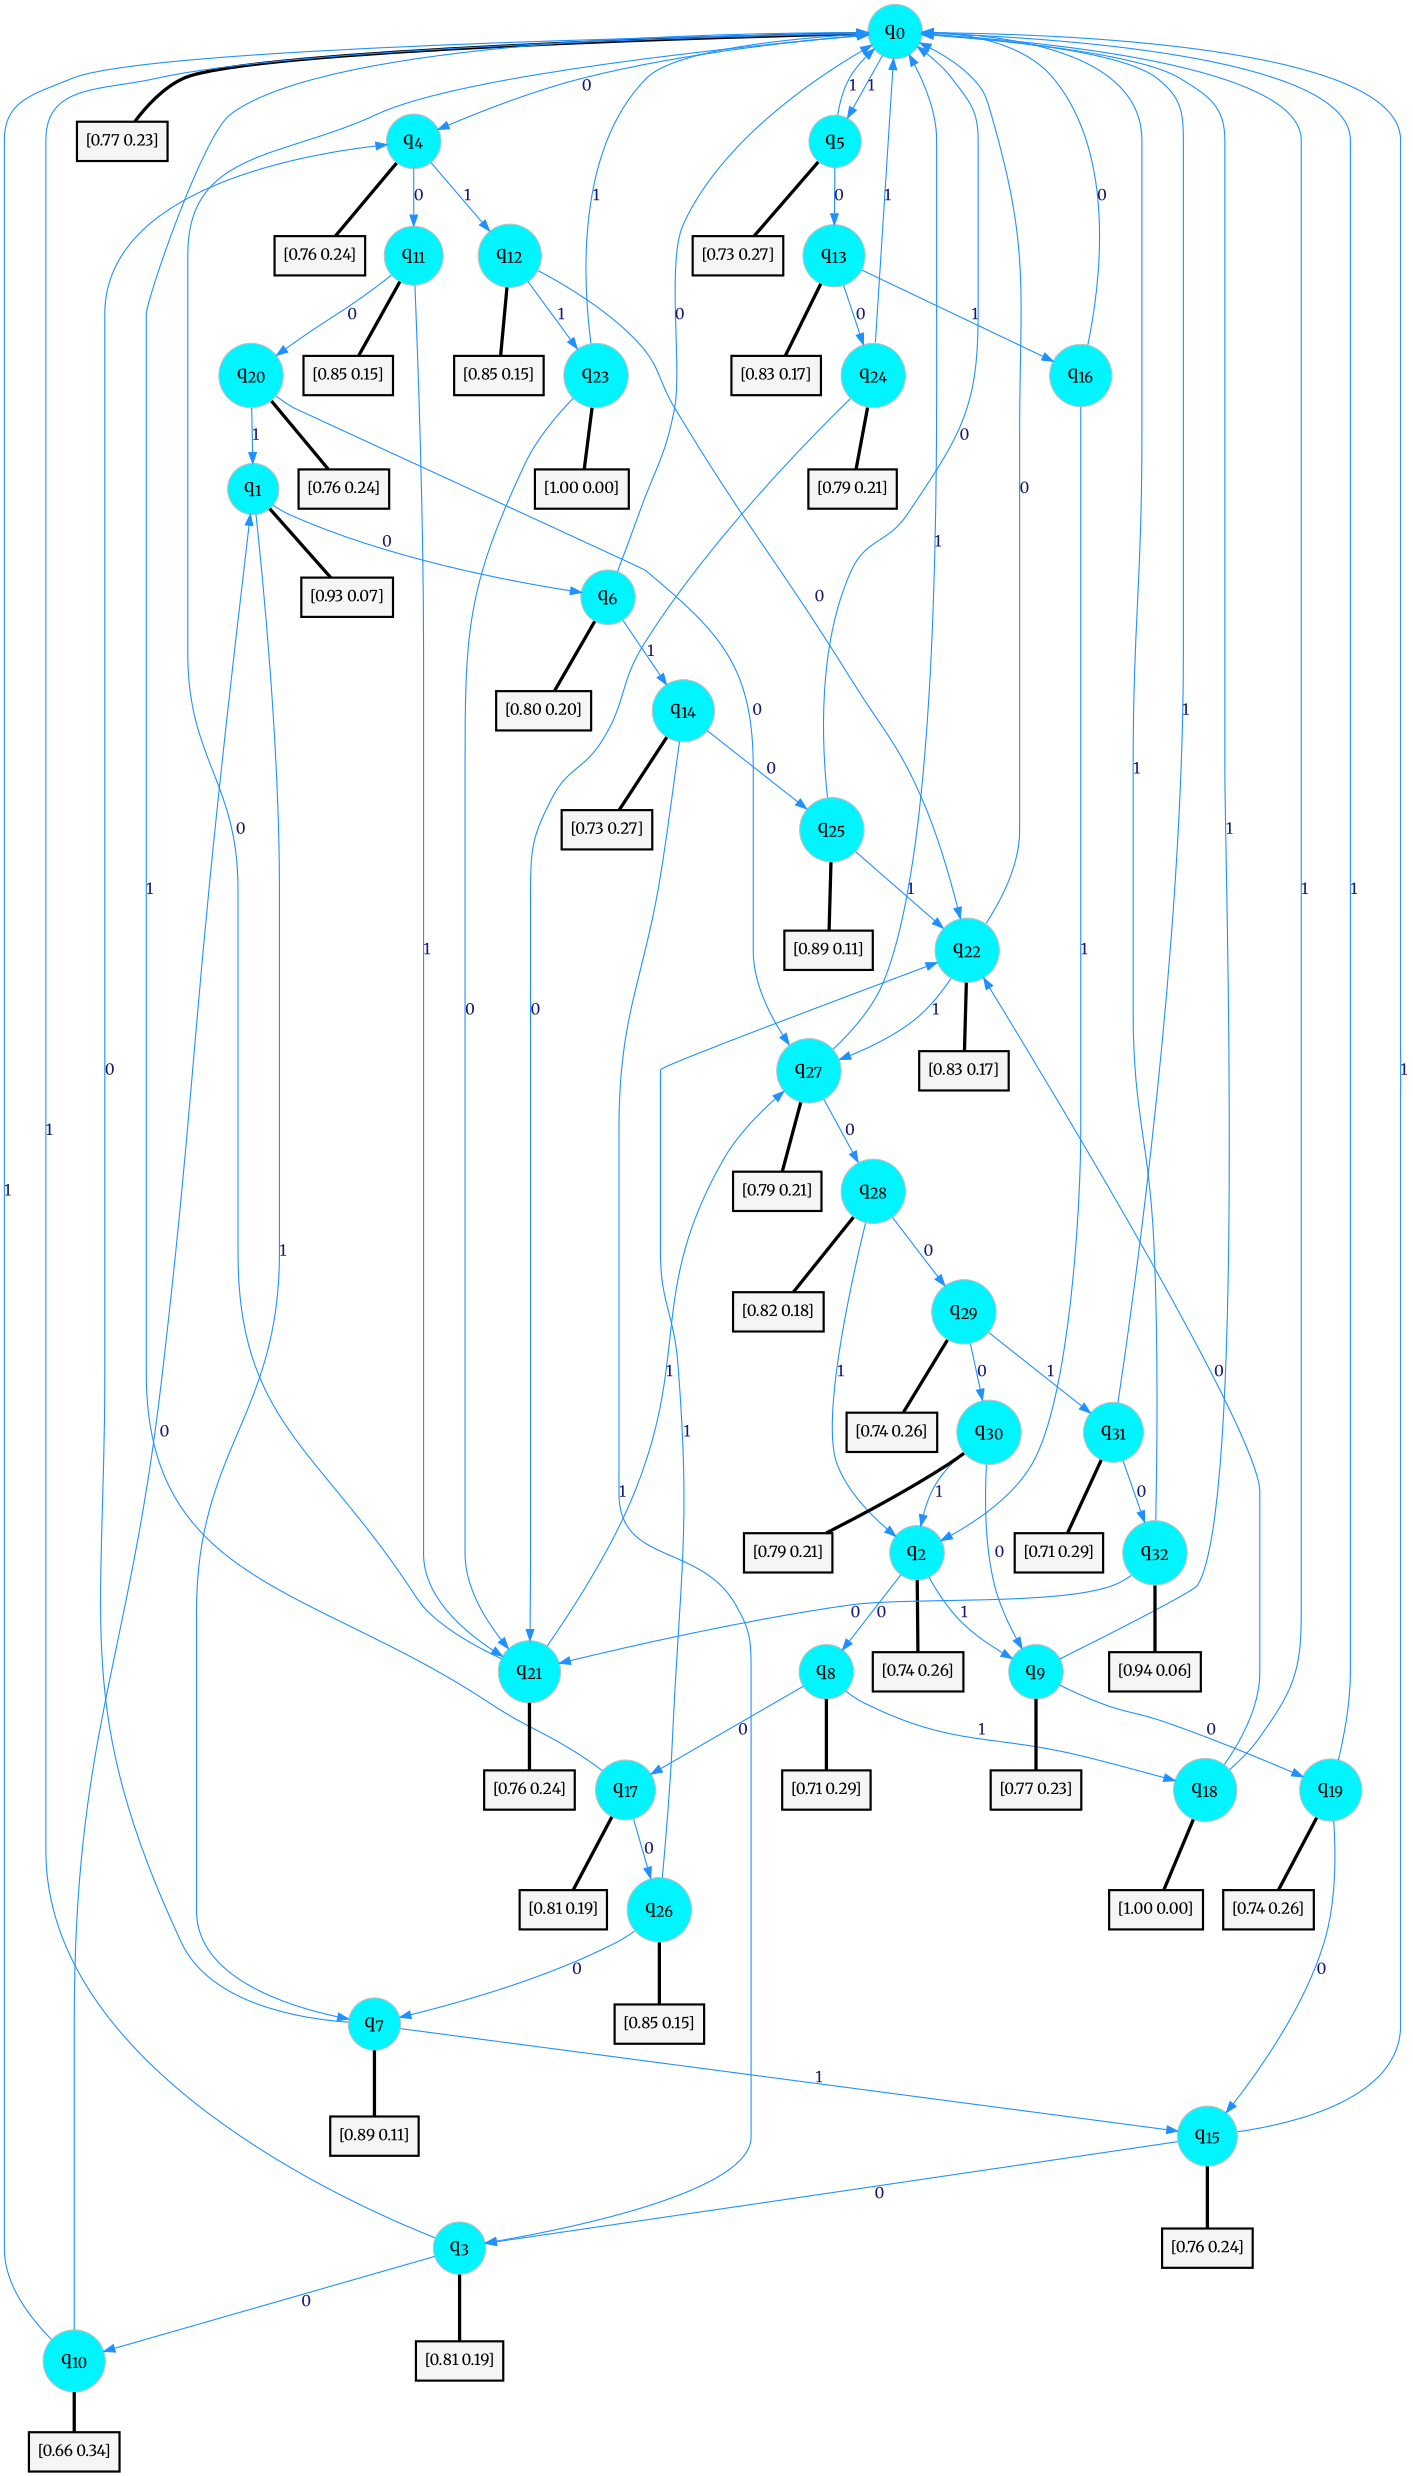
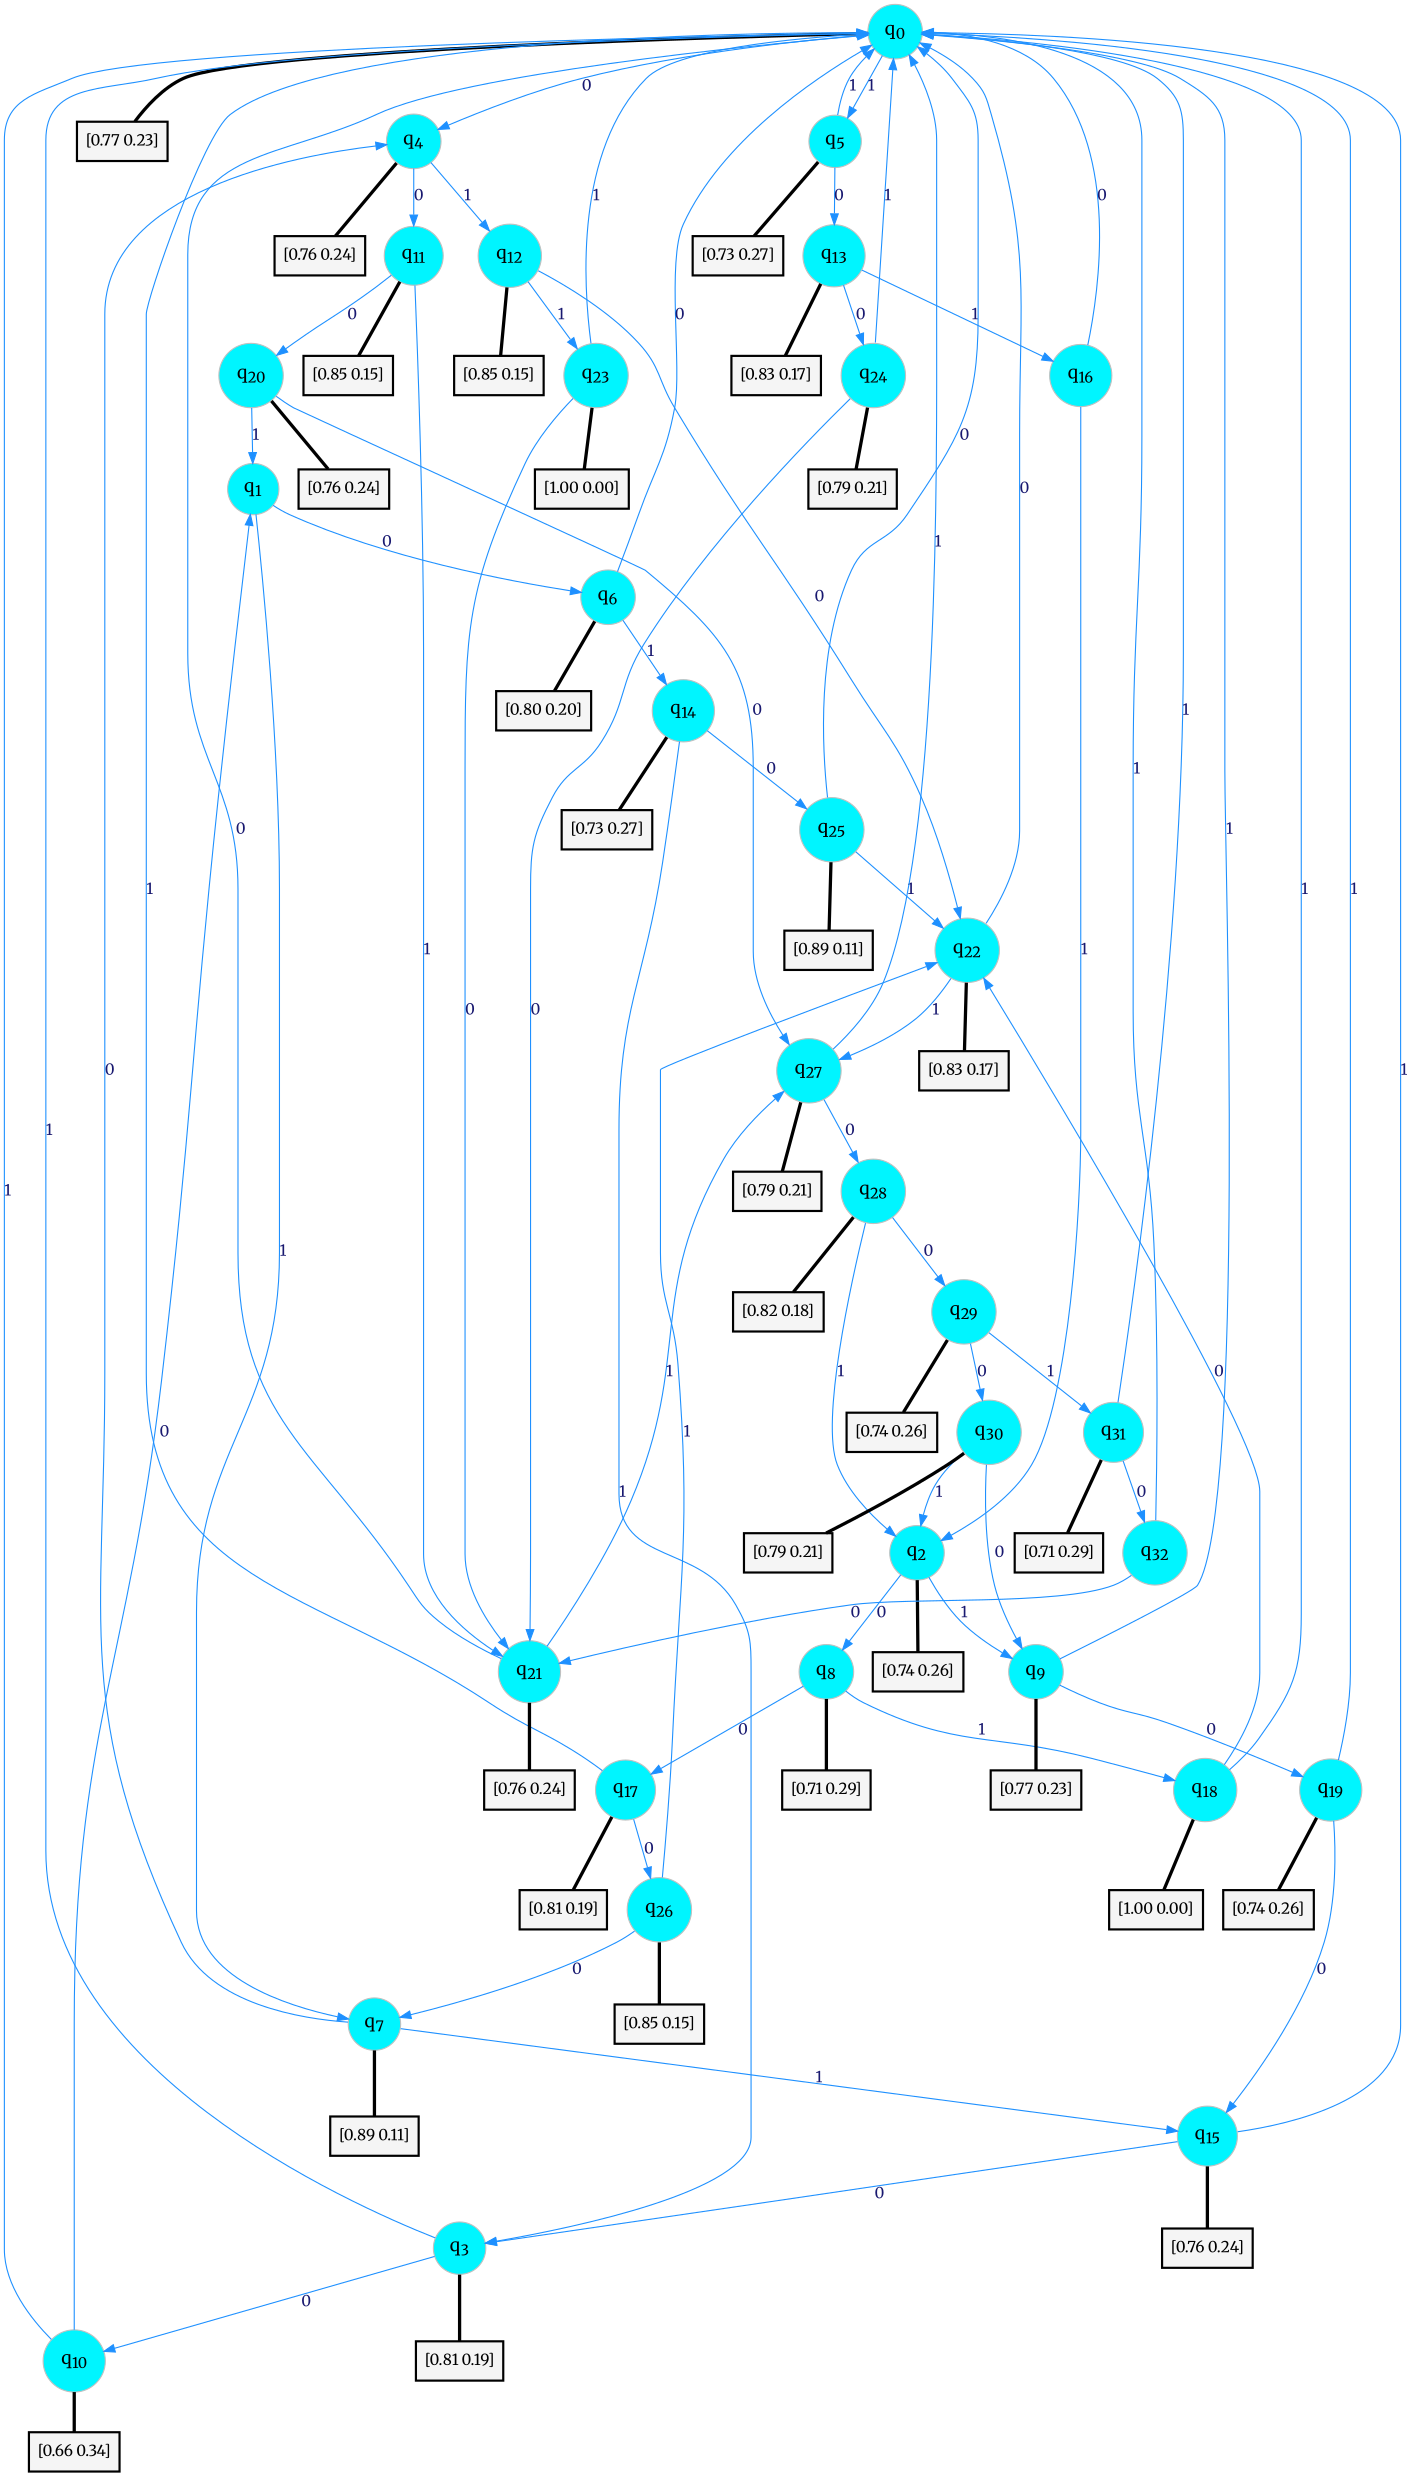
node "[0.93 0.07]": removed
node "[0.94 0.06]": removed
